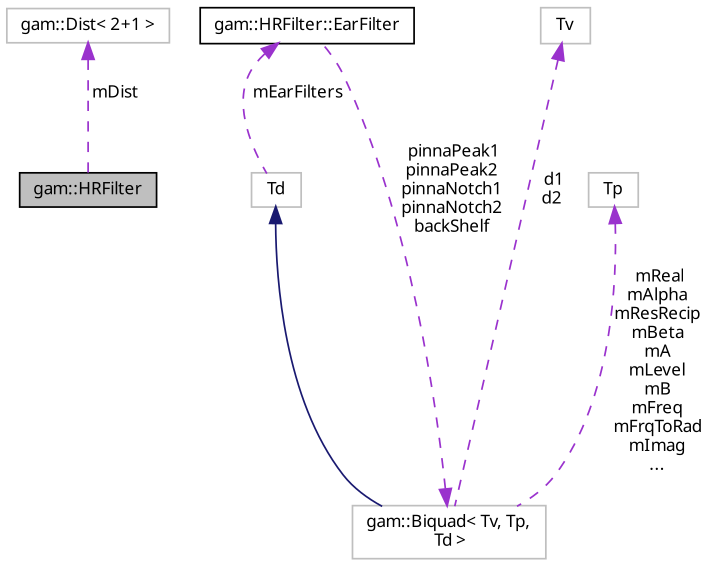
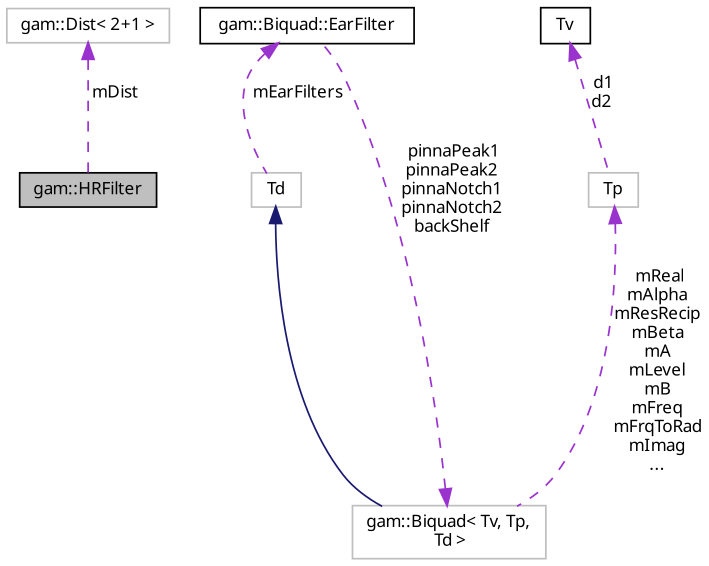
node "gam::HRFilter::EarFilter": label "gam::HRFilter::EarFilter" -> "gam::Biquad::EarFilter"
node "Tv": color grey75 -> black
edge "gam::Biquad< Tv, Tp, Td >" -> "Tv": now "Tp" -> "Tv"
